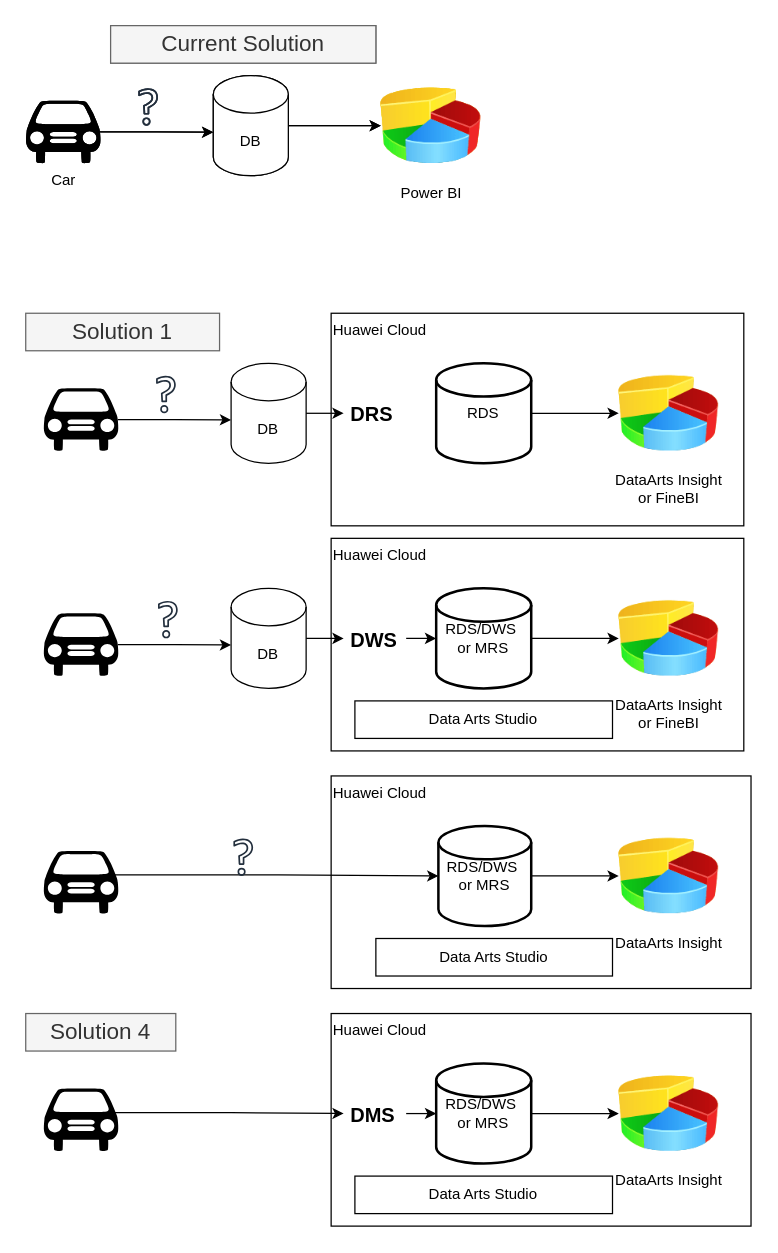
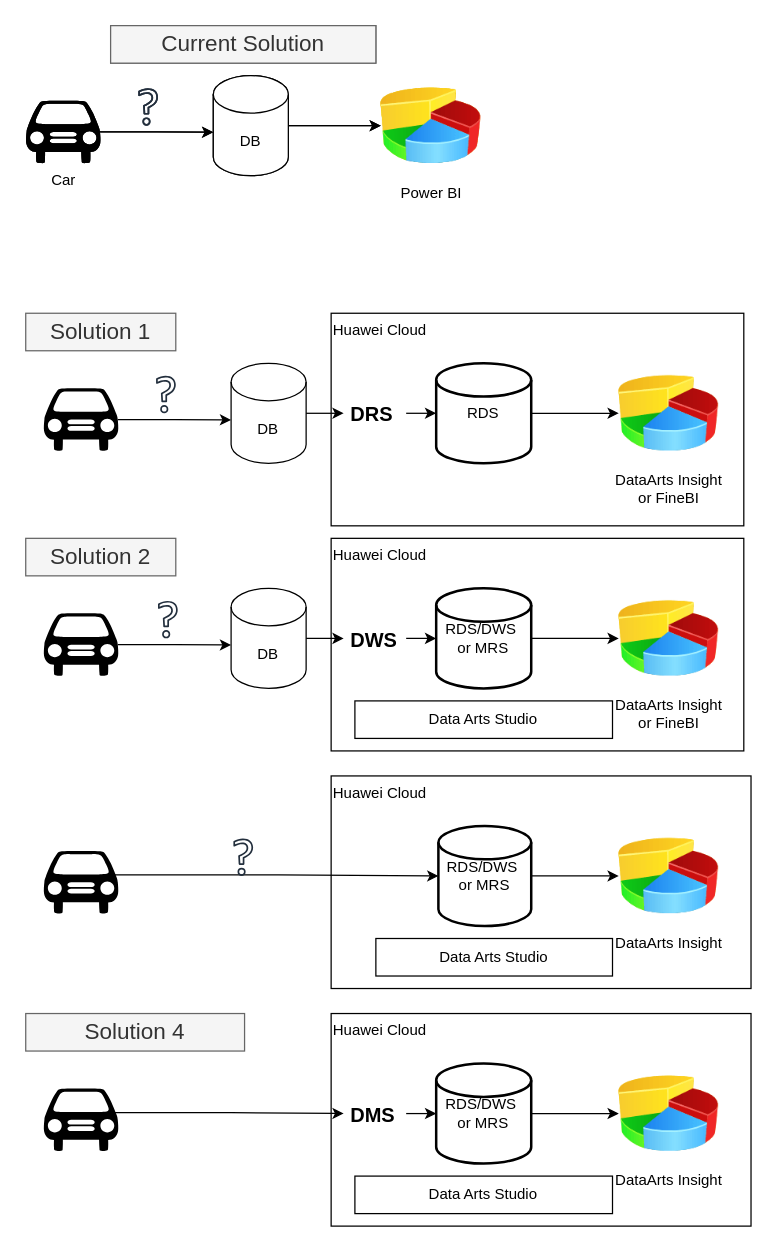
node "Solution 1": size 194x38 -> 150x38
edge "DRS" -> "RDS": added
node "Solution 2": added
node "Solution 4": size 150x38 -> 219x38
